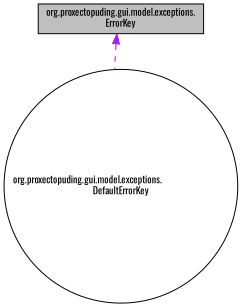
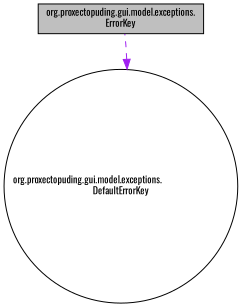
edge "org.proxectopuding.gui.model.exceptions. DefaultErrorKey" -> "org.proxectopuding.gui.model.exceptions. ErrorKey": reversed
